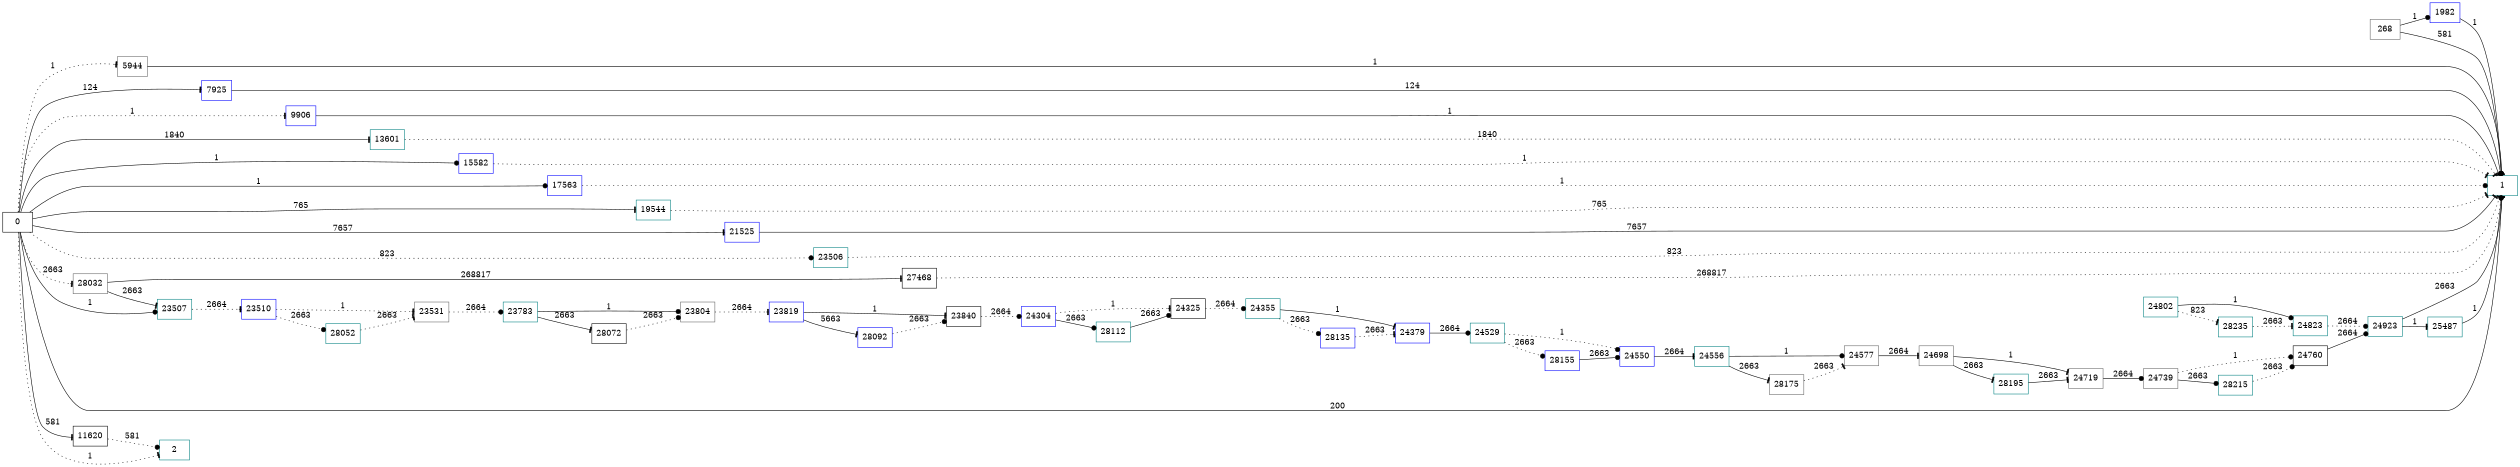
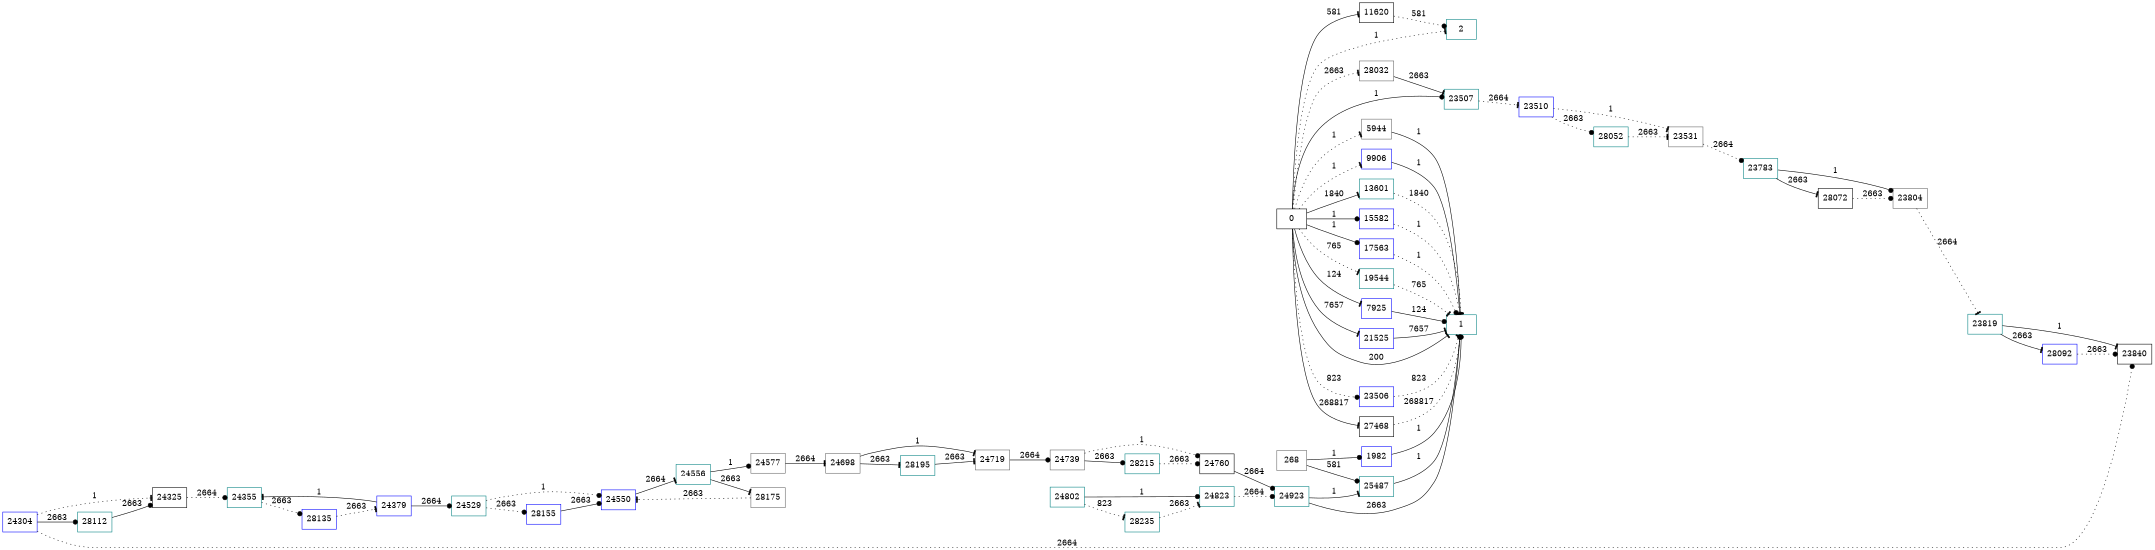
edge "268" -> "1": now "268" -> "25487"
edge "0" -> "19544": style solid -> dotted
node "23506": color teal -> blue
edge "28032" -> "27468": now "0" -> "27468"
node "23819": color blue -> teal
edge "23840" -> "24304": reversed
edge "24355" -> "24379": reversed
edge "23819" -> "28092": label "5663" -> "2663"
edge "28175" -> "24577": now "28175" -> "24550"
